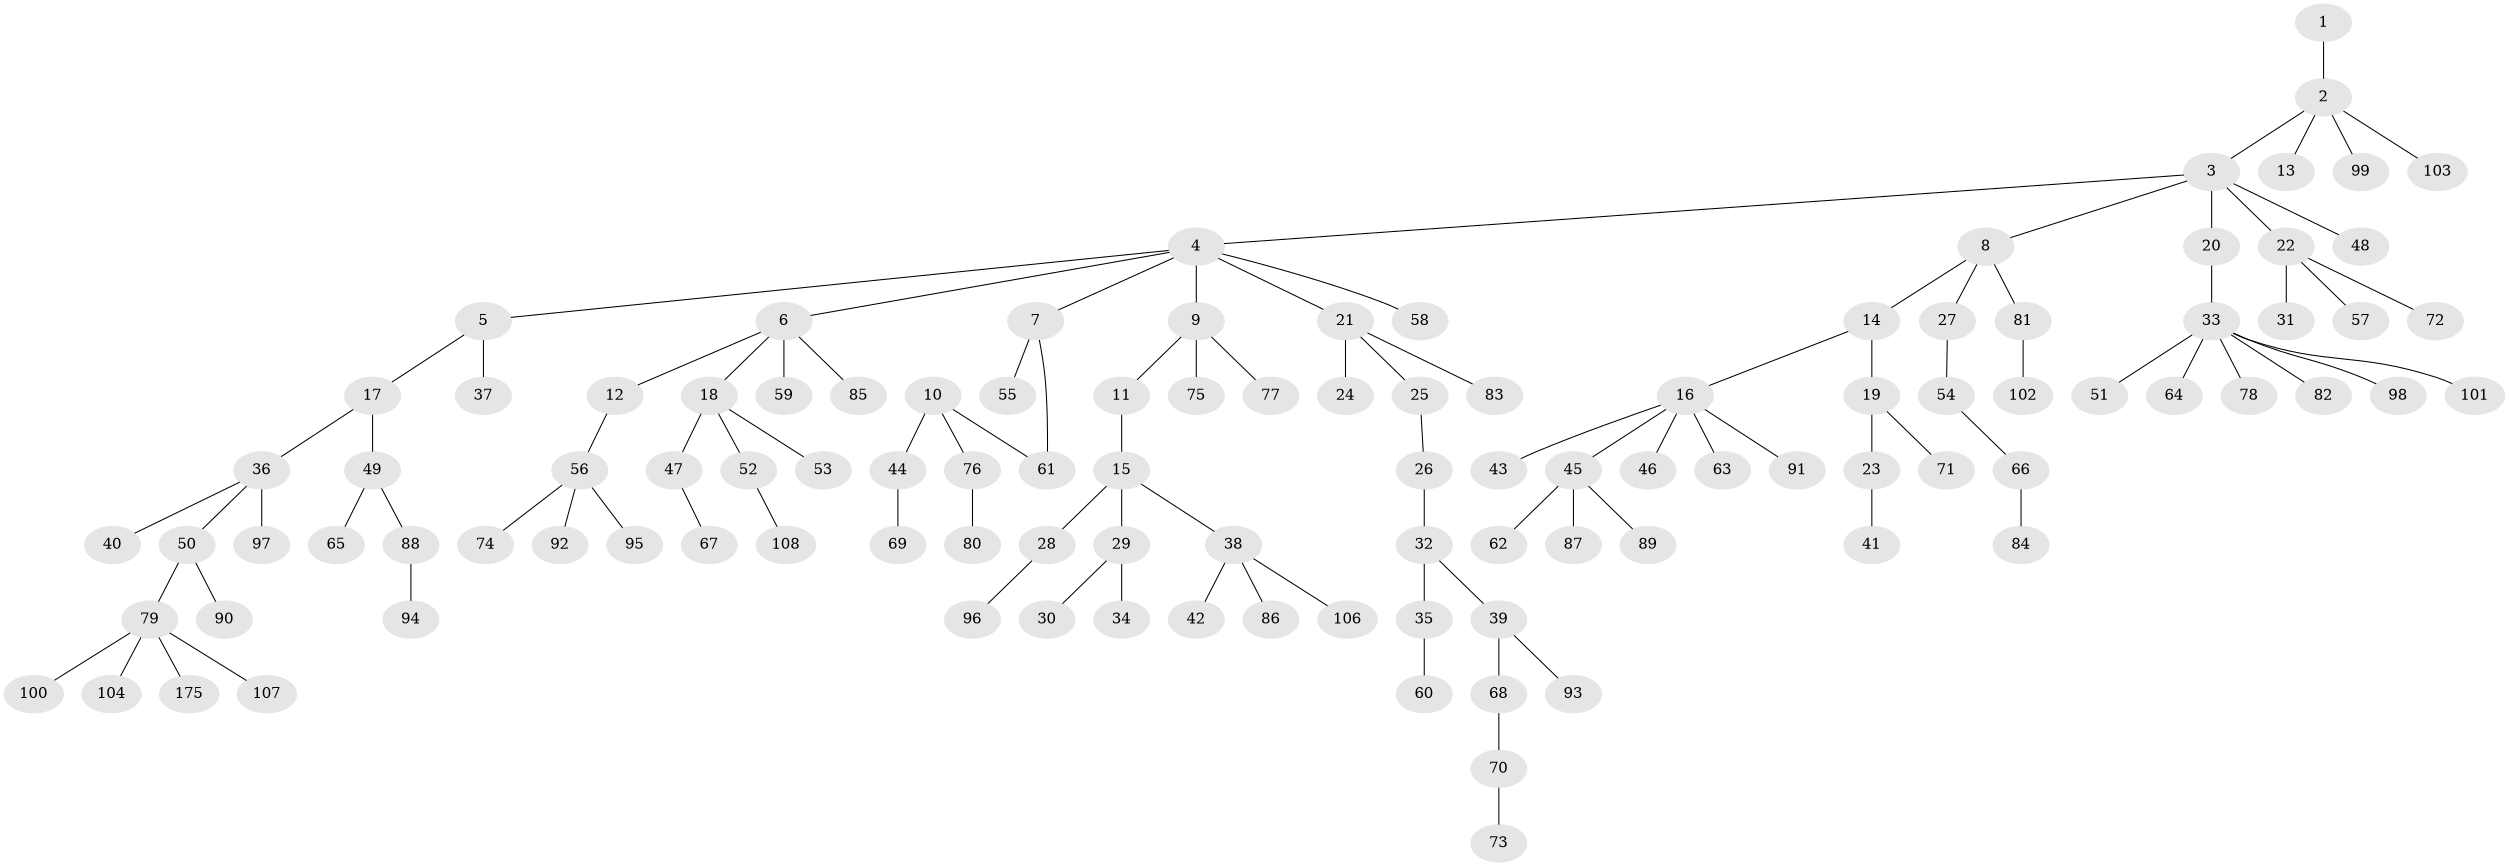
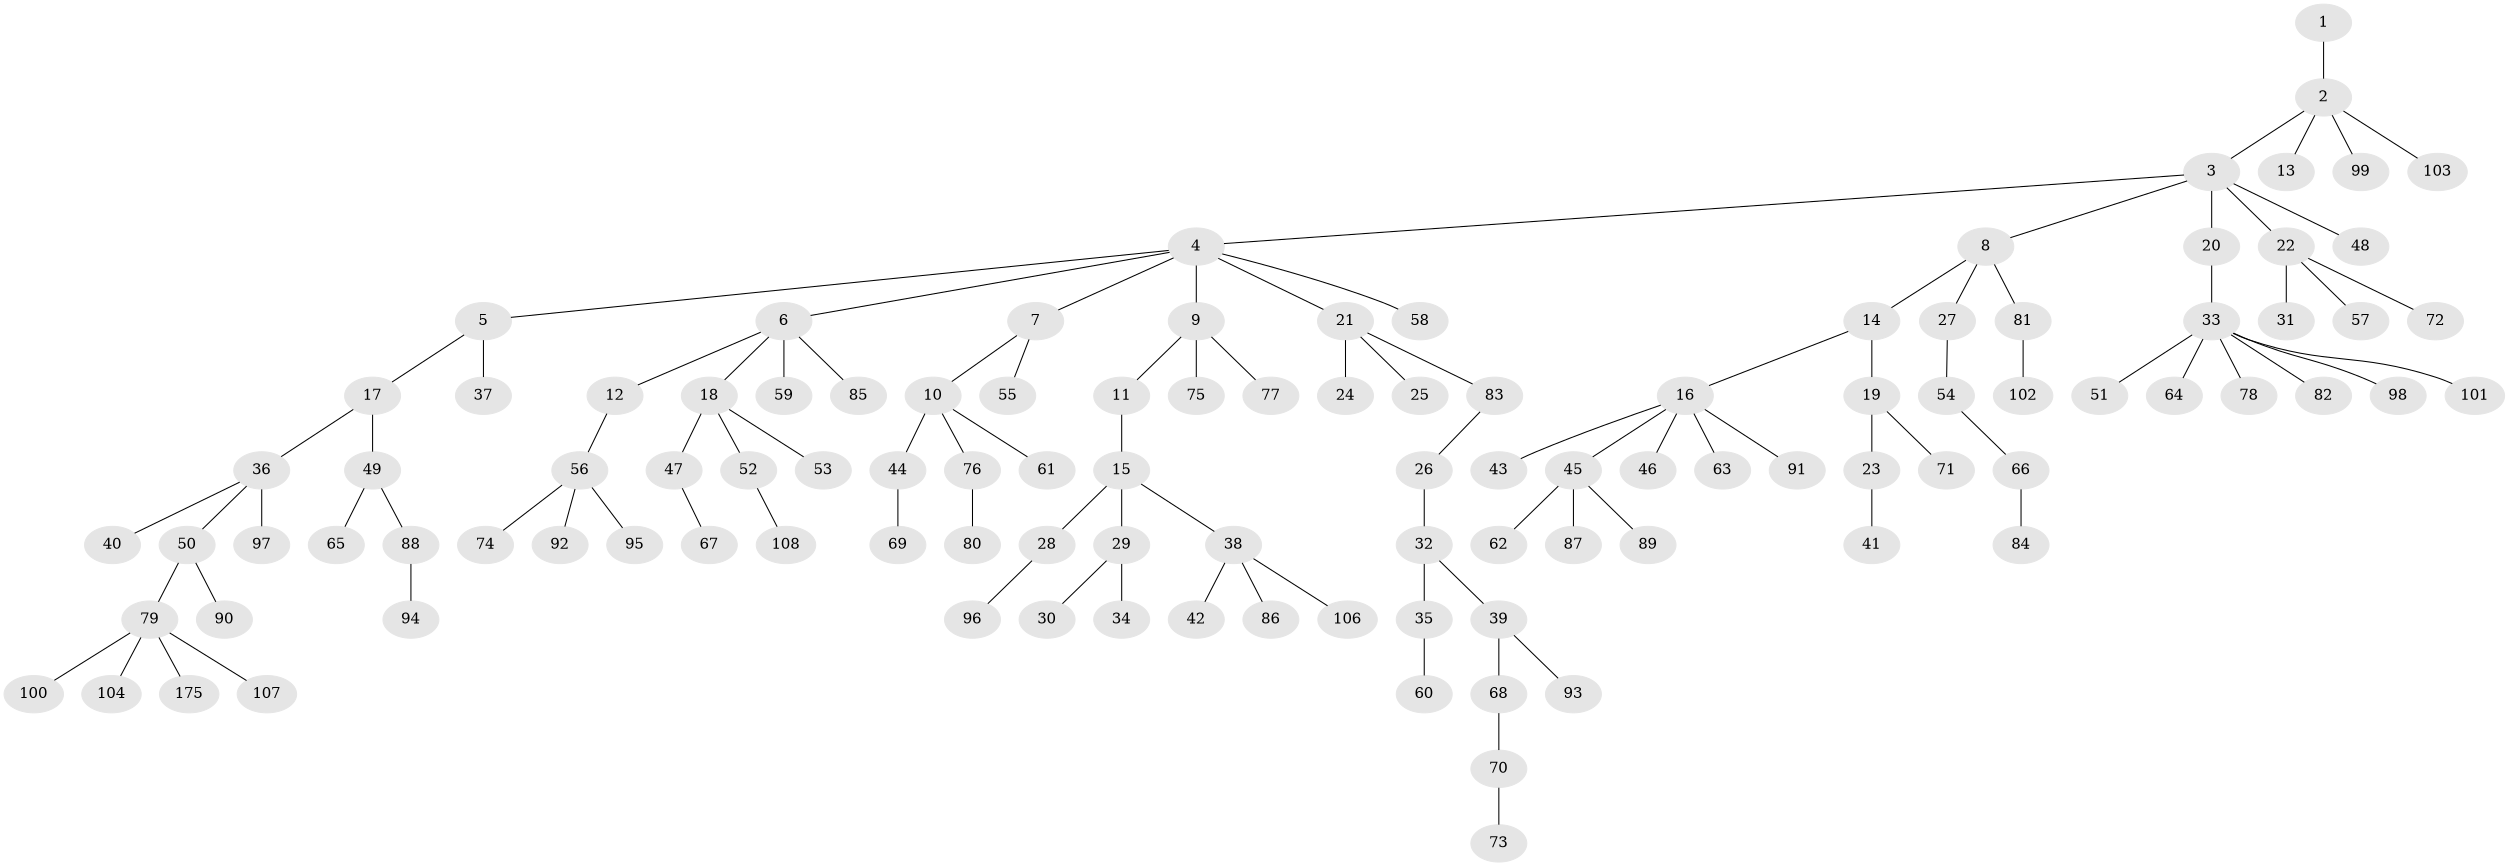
edge "7" -- "61": now "7" -- "10"
edge "25" -- "26": now "83" -- "26"
